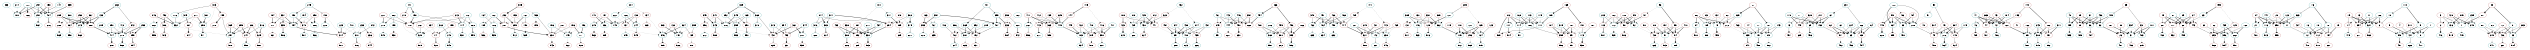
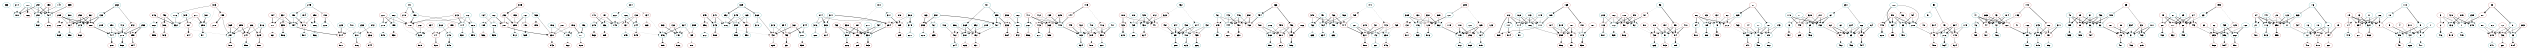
edge "221" -> "199": added
edge "182" -> "220": added
node "660": label "660" -> "460"
